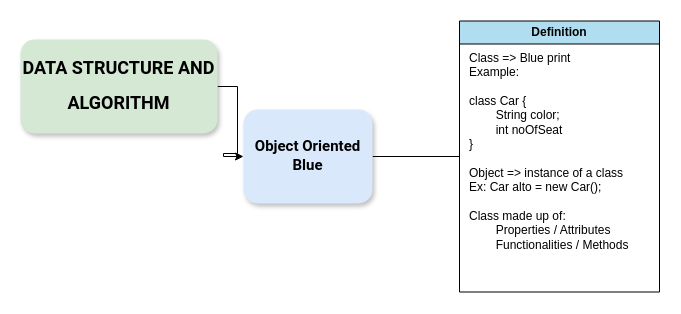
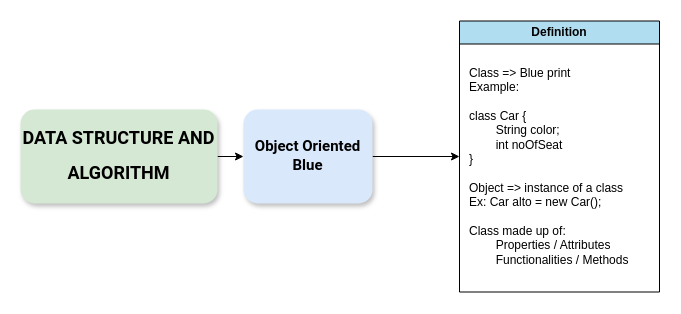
node "DATA STRUCTURE AND ALGORITHM": moved (119, 87) -> (119, 157)
node "Class => Blue print Example: class Car { String color; int noOfSeat } Object => instance of a class Ex: Car alto = new Car(); Class made up of: Properties / Attributes Functionalities / Methods": moved (556, 151) -> (556, 166)
edge "Object Oriented Blue" -- "Definition": arrowhead none -> classic
